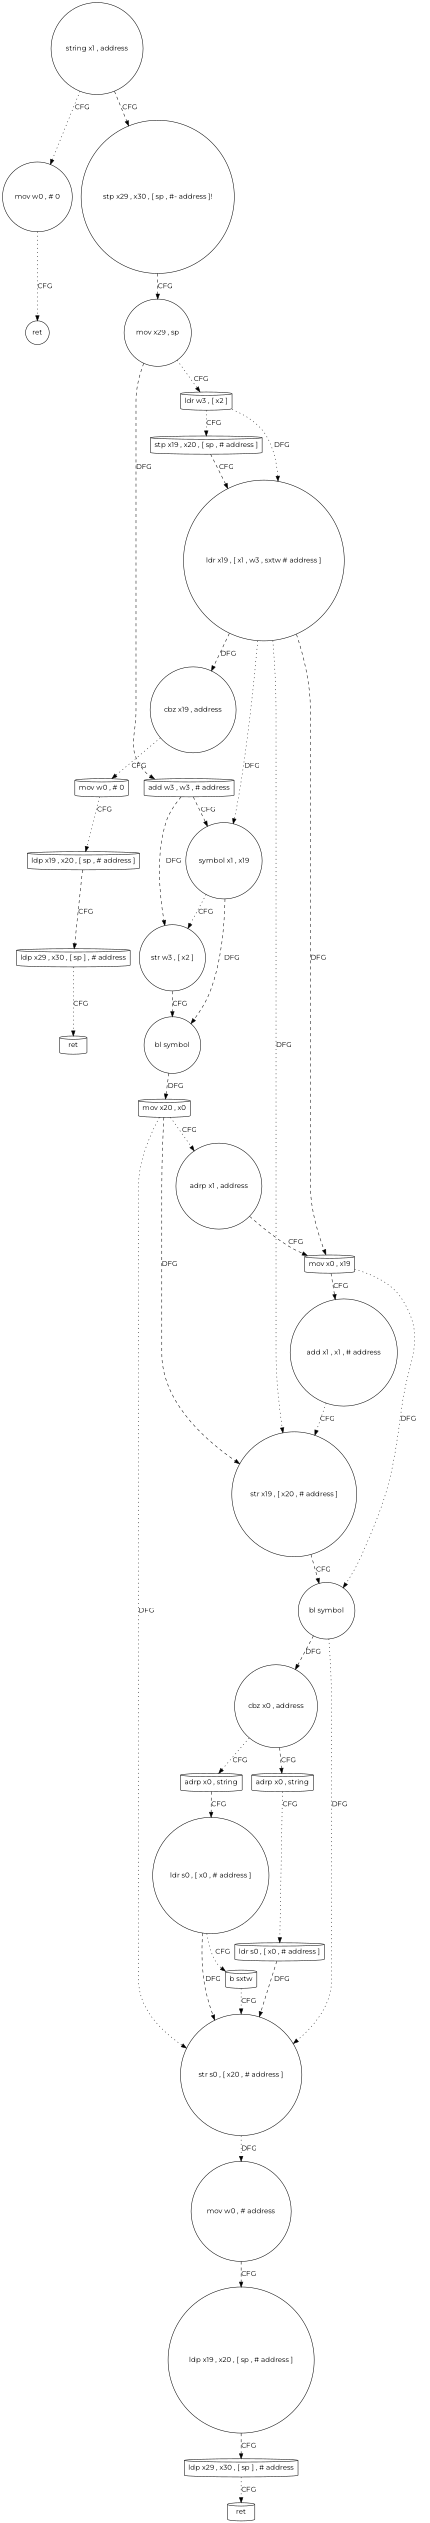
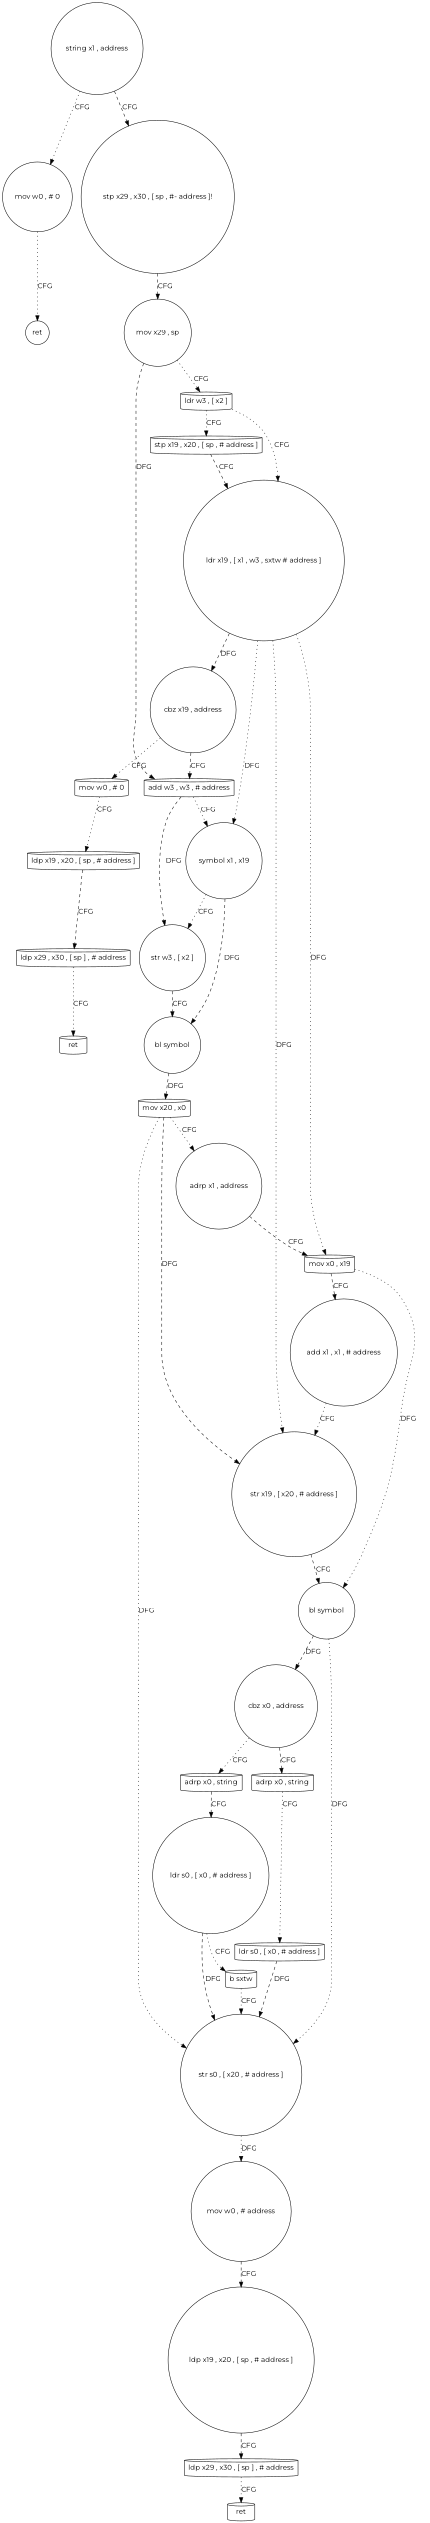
edge "ldr w3 , [ x2 ]" -> "ldr x19 , [ x1 , w3 , sxtw # address ]": label "DFG" -> "CFG"
edge "cbz x19 , address" -> "add w3 , w3 , # address": added, label "CFG"
edge "add w3 , w3 , # address" -> "symbol x1 , x19": style dashed -> dotted
edge "ldr x19 , [ x1 , w3 , sxtw # address ]" -> "mov x0 , x19": style dashed -> dotted
